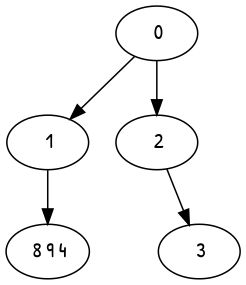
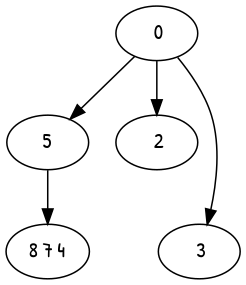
node "1": label "1" -> "5"
edge "2" -> "3": now "0" -> "3"
node "8 9 4": label "8 9 4" -> "8 7 4"
